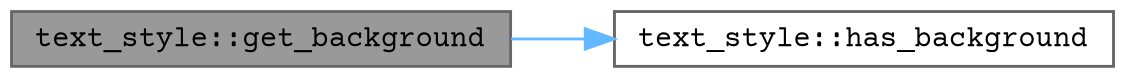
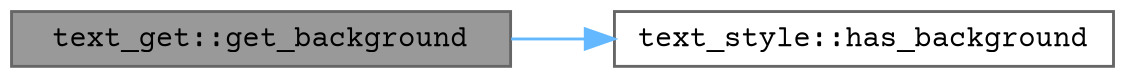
node "text_style::get_background": label "text_style::get_background" -> "text_get::get_background"
